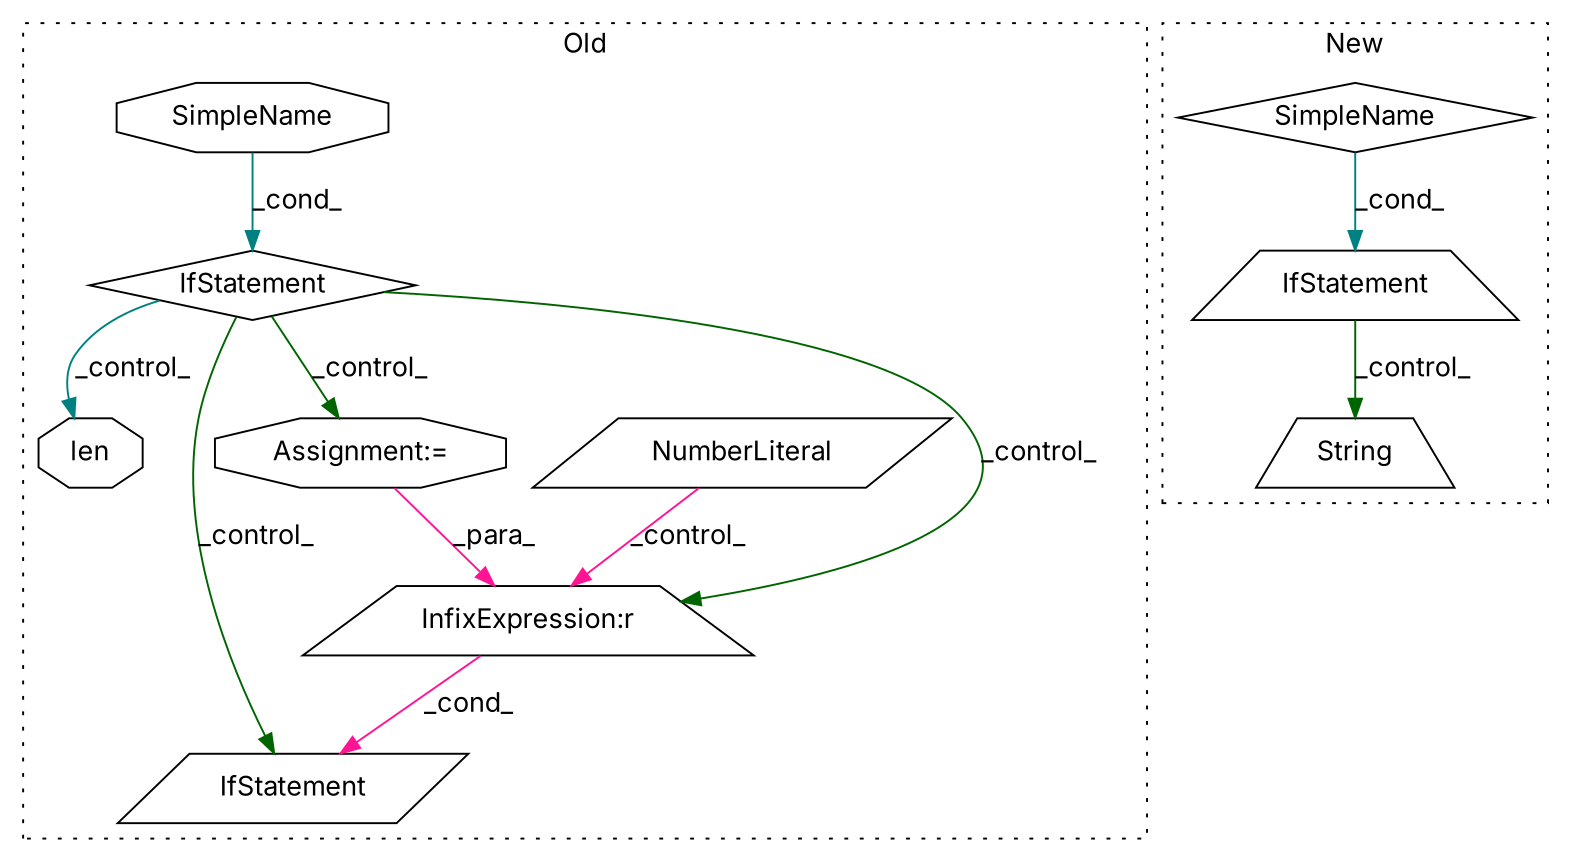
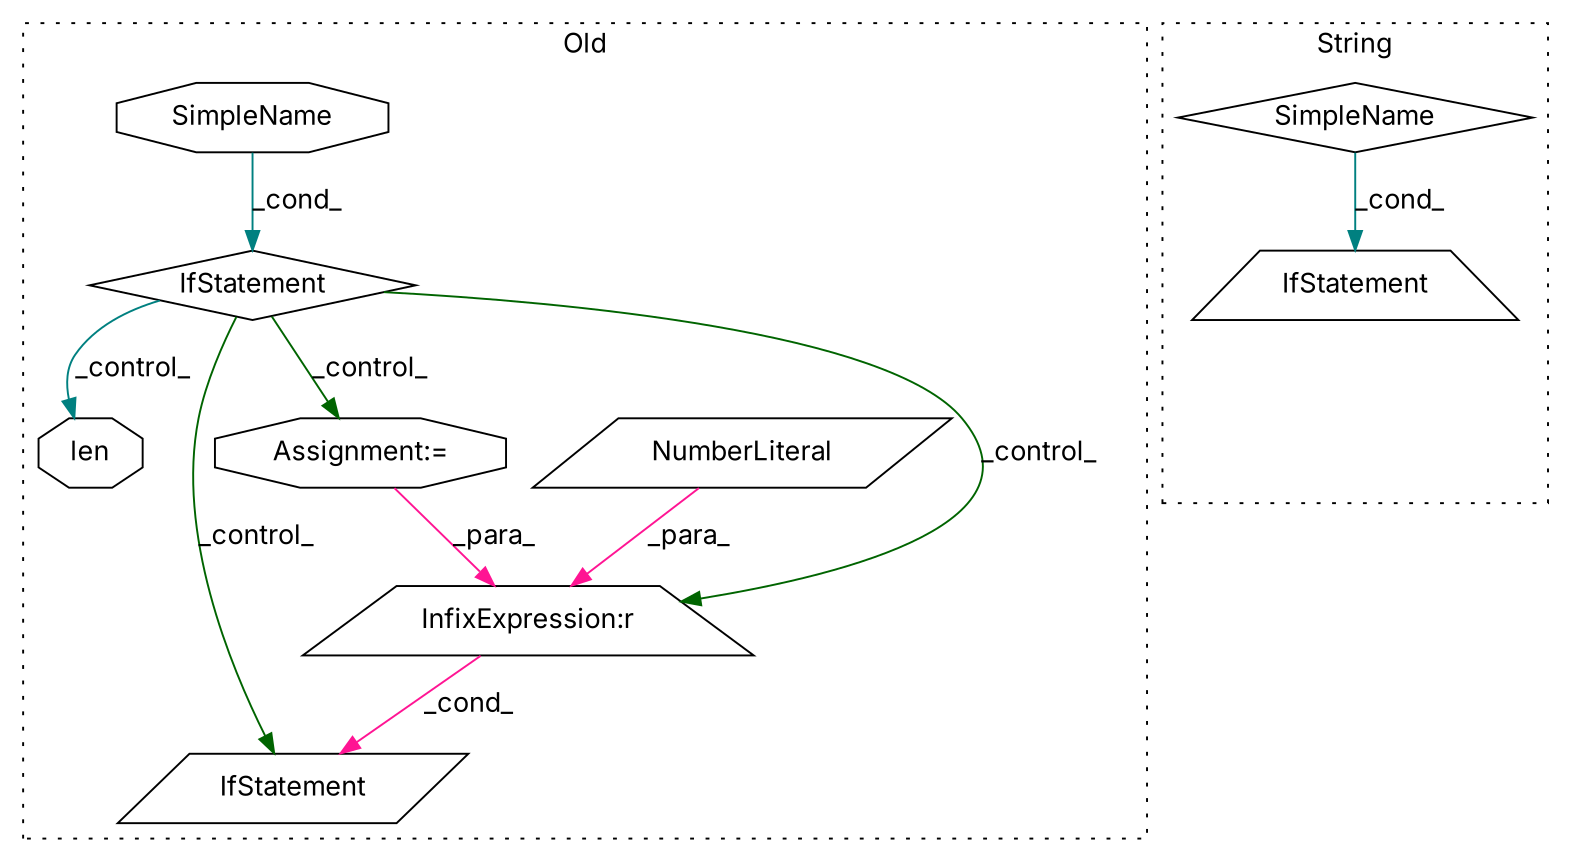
cluster "New": label "New" -> "String"
node "String": removed
edge "NumberLiteral" -> "InfixExpression:r": label "_control_" -> "_para_"
